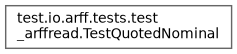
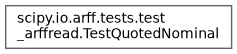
node "test.io.arff.tests.test _arffread.TestQuotedNominal": label "test.io.arff.tests.test _arffread.TestQuotedNominal" -> "scipy.io.arff.tests.test _arffread.TestQuotedNominal"
